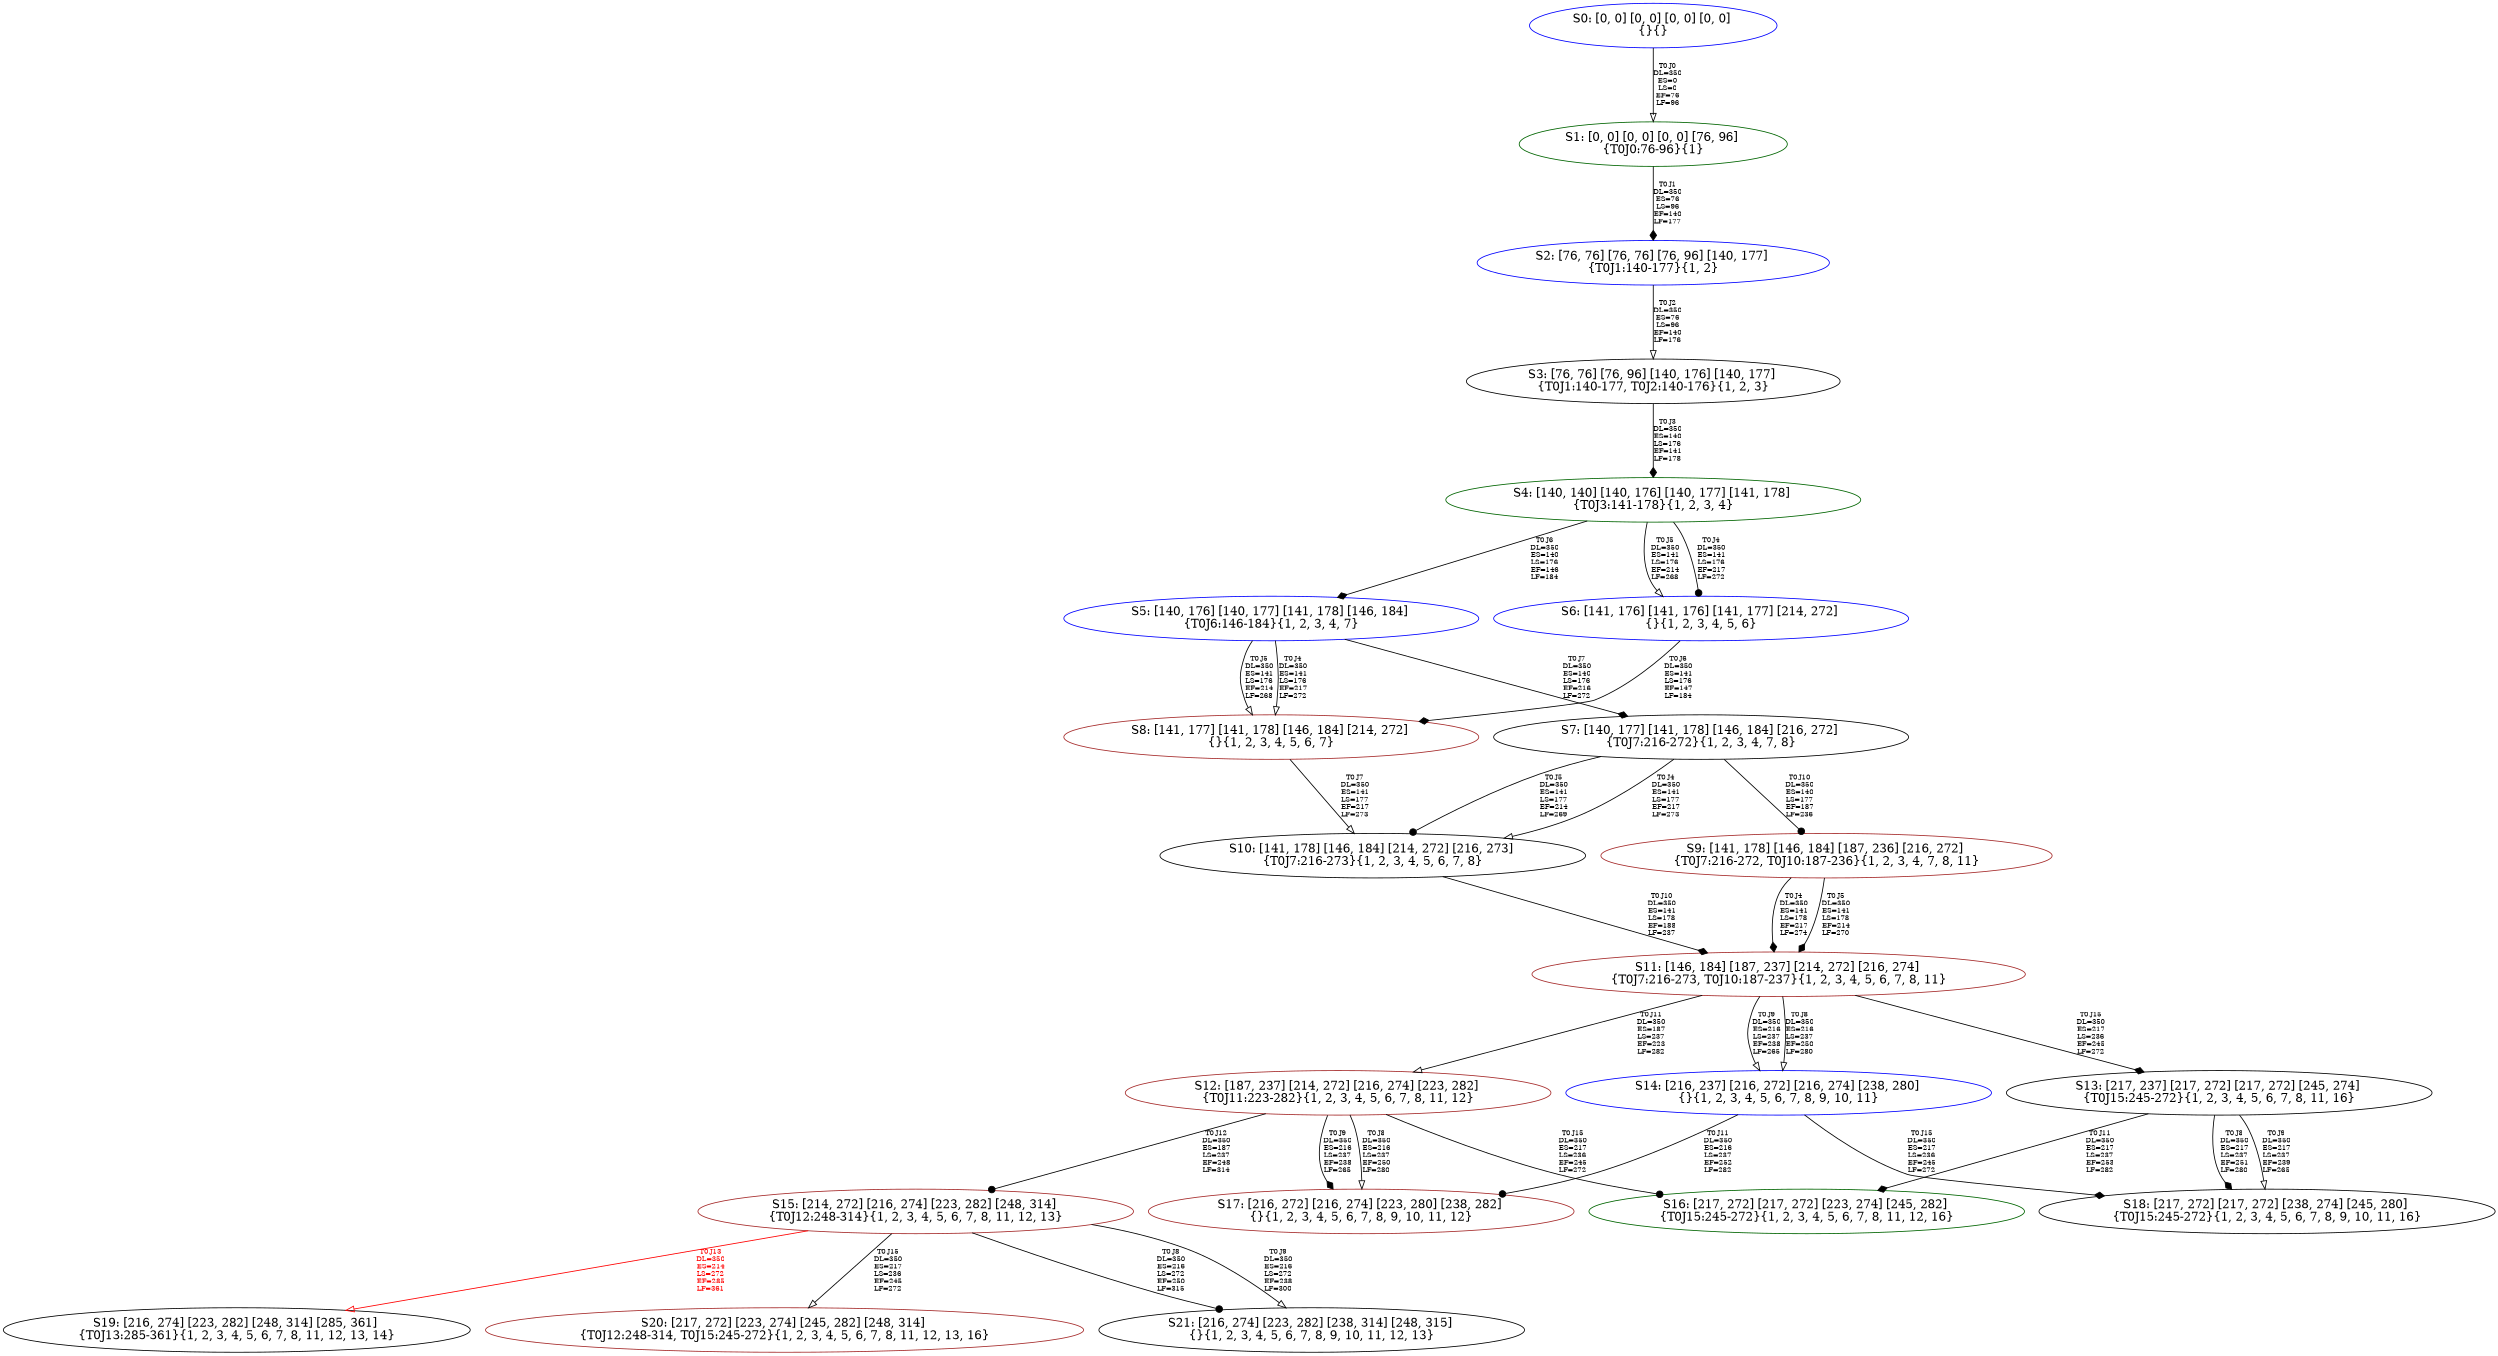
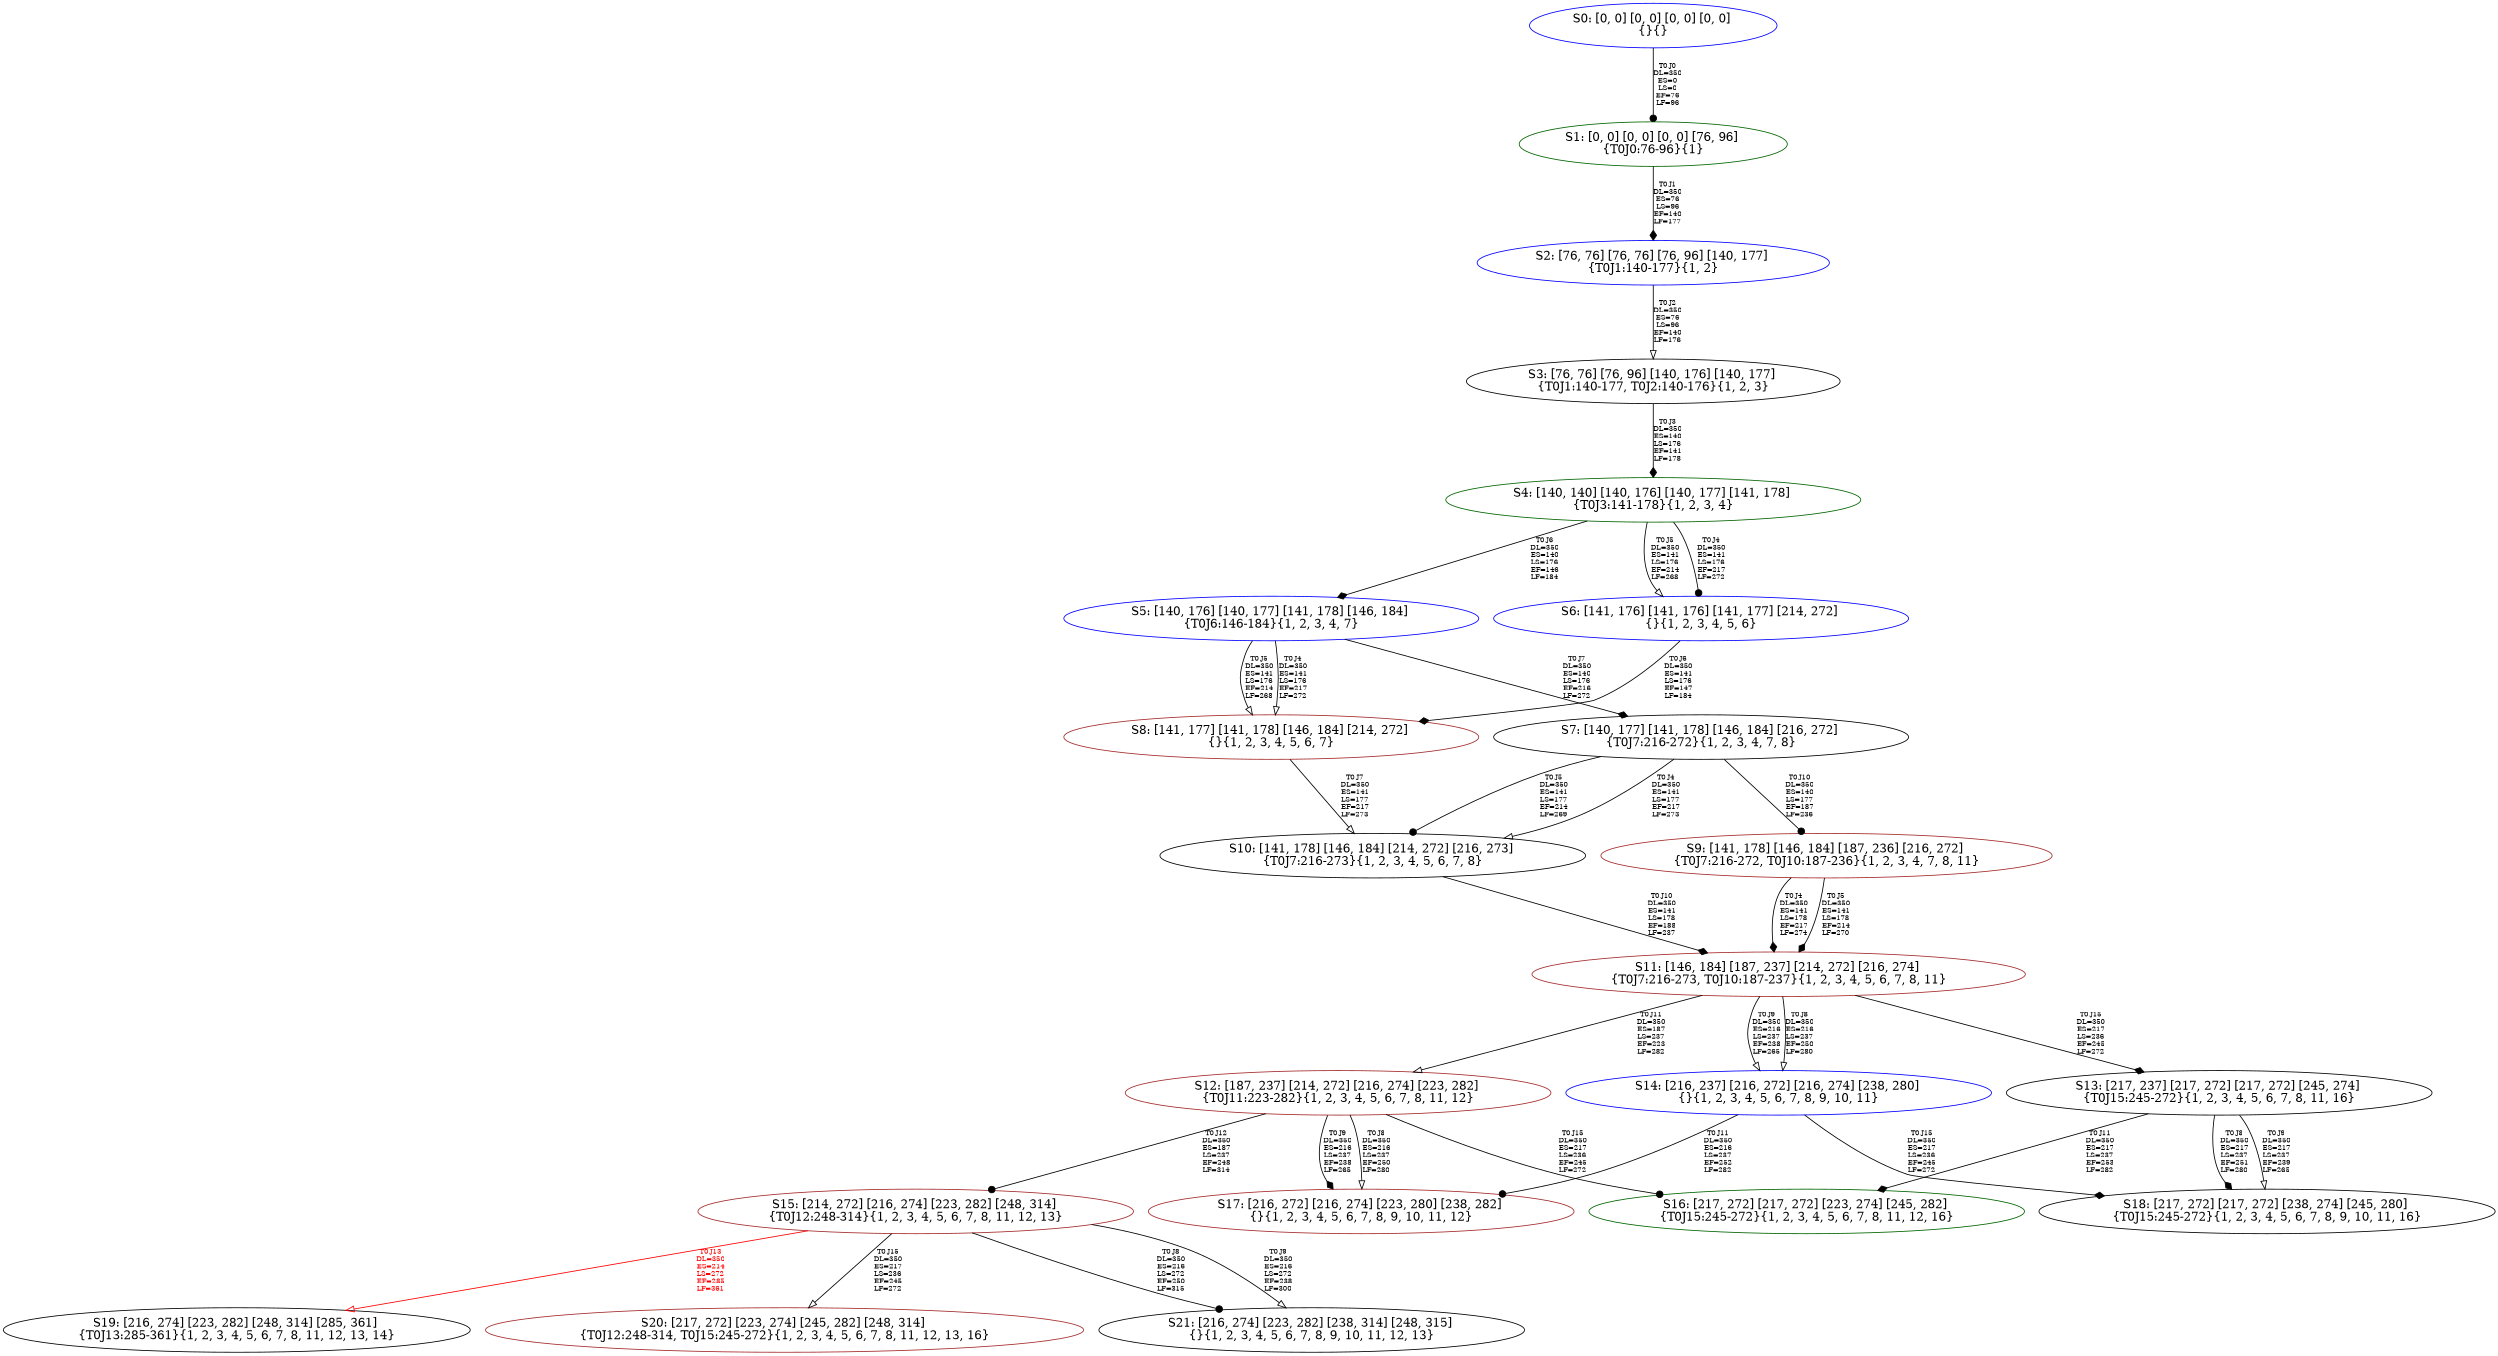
edge "S0: [0, 0] [0, 0] [0, 0] [0, 0] {}{}" -> "S1: [0, 0] [0, 0] [0, 0] [76, 96] {T0J0:76-96}{1}": arrowhead onormal -> dot
